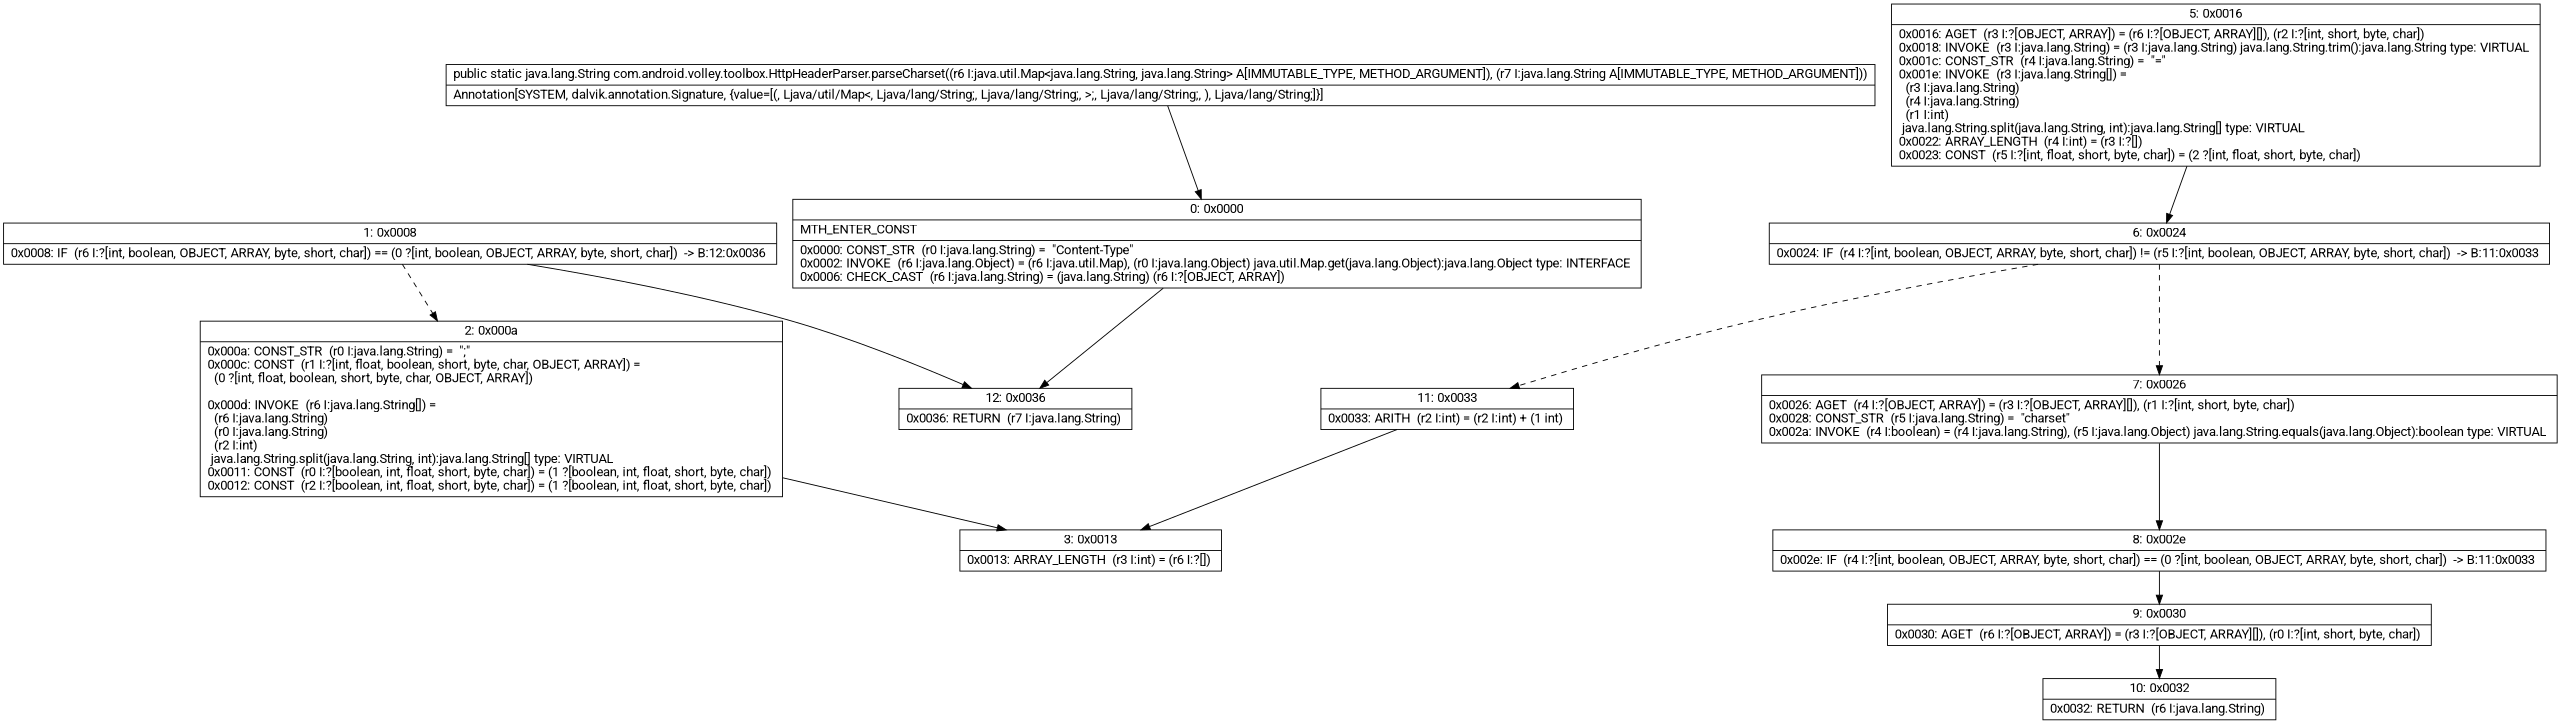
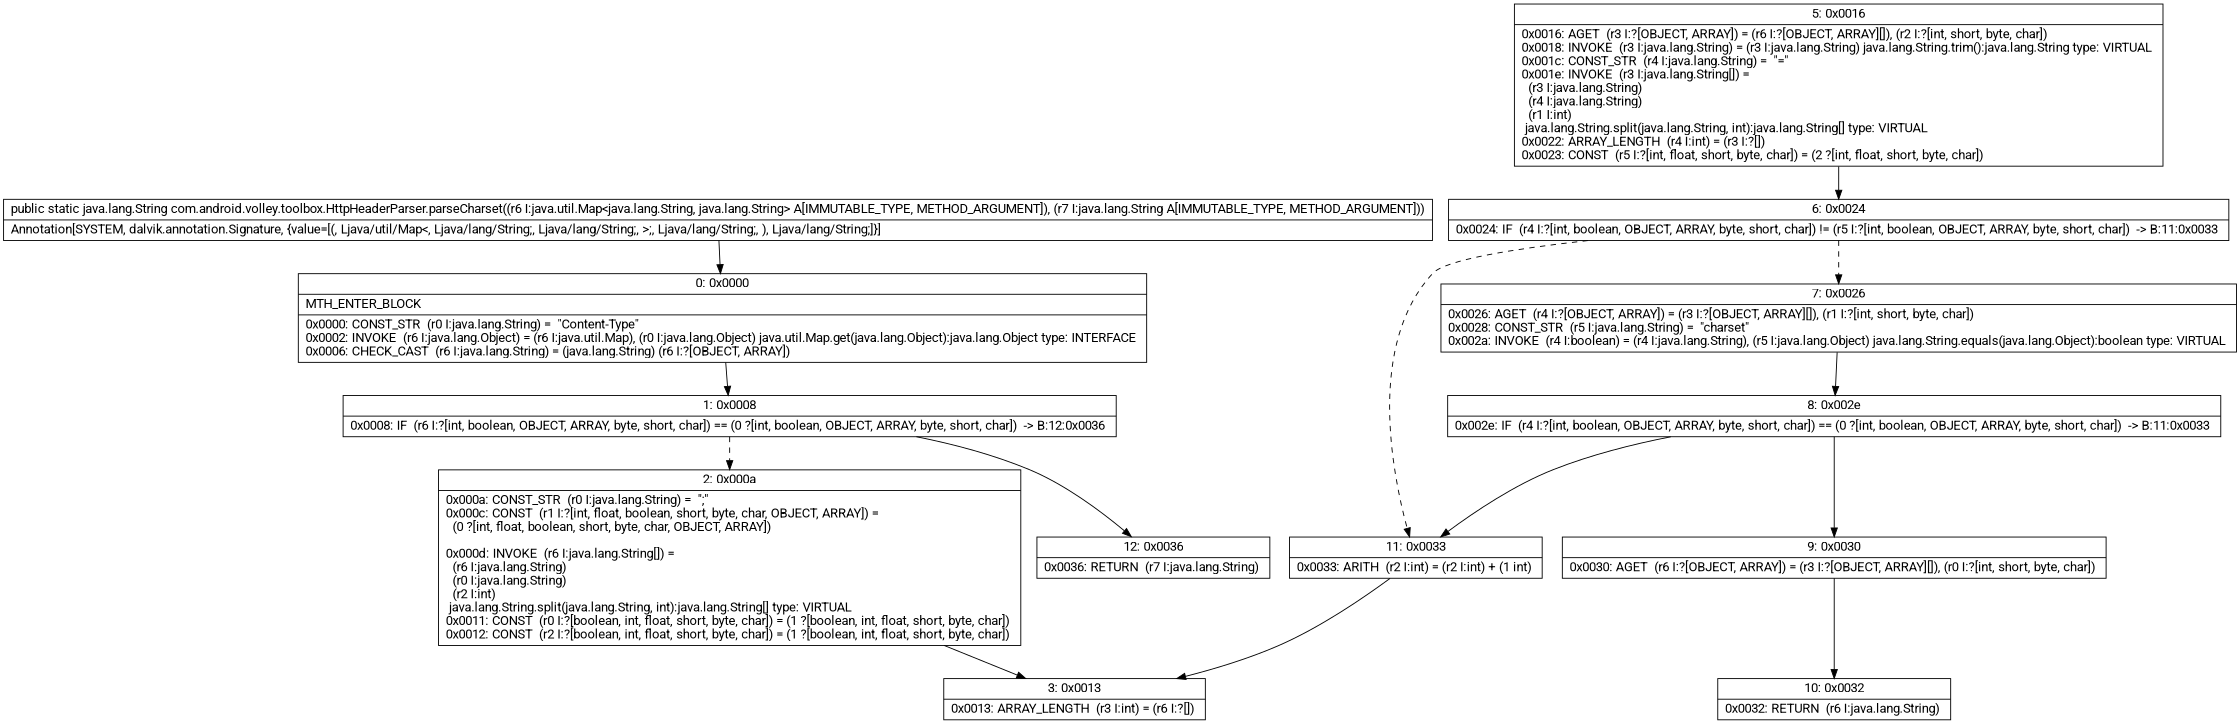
node "0: 0x0000": text "MTH_ENTER_CONST" -> "MTH_ENTER_BLOCK"
edge "0: 0x0000" -> "12: 0x0036": now "0: 0x0000" -> "1: 0x0008"
edge "8: 0x002e" -> "11: 0x0033": added
